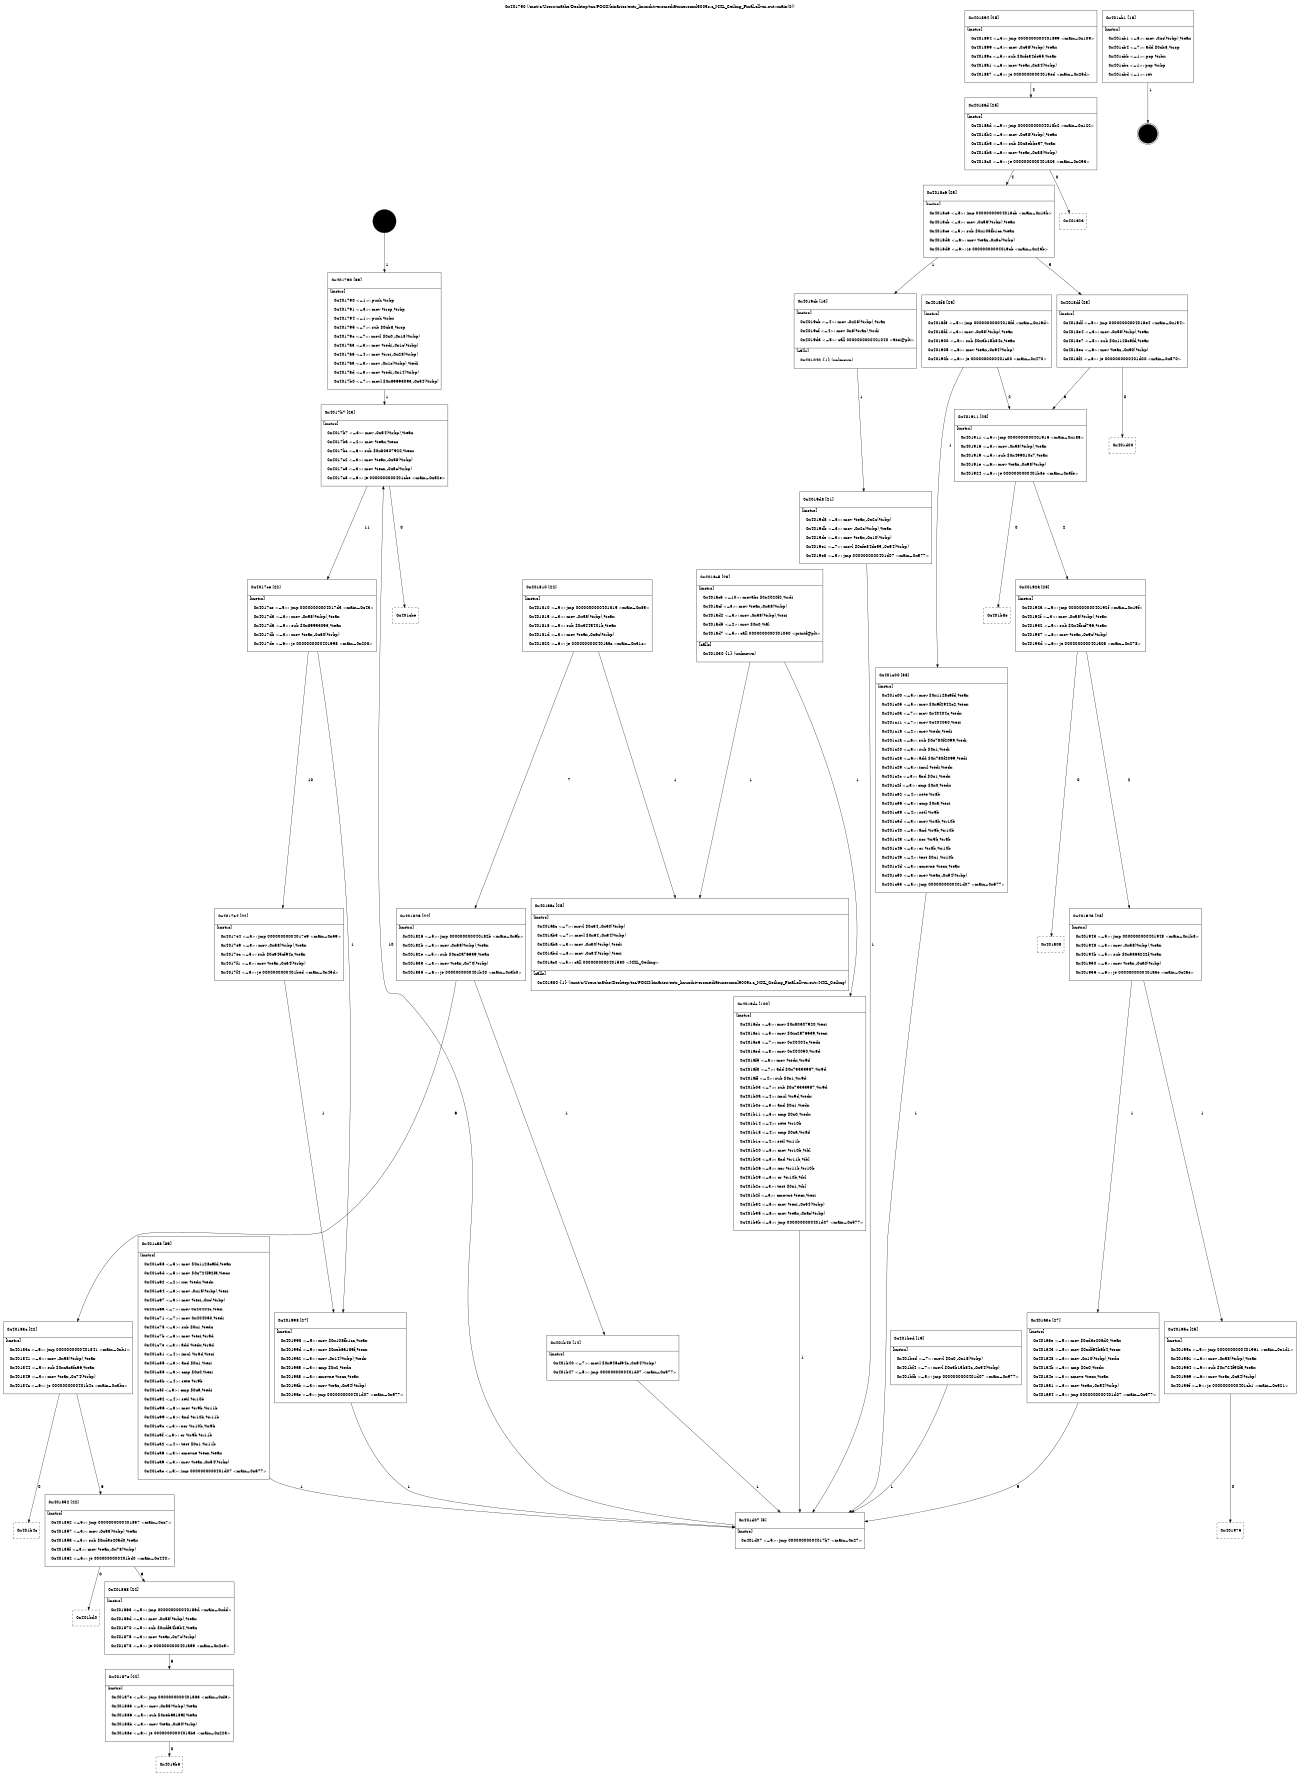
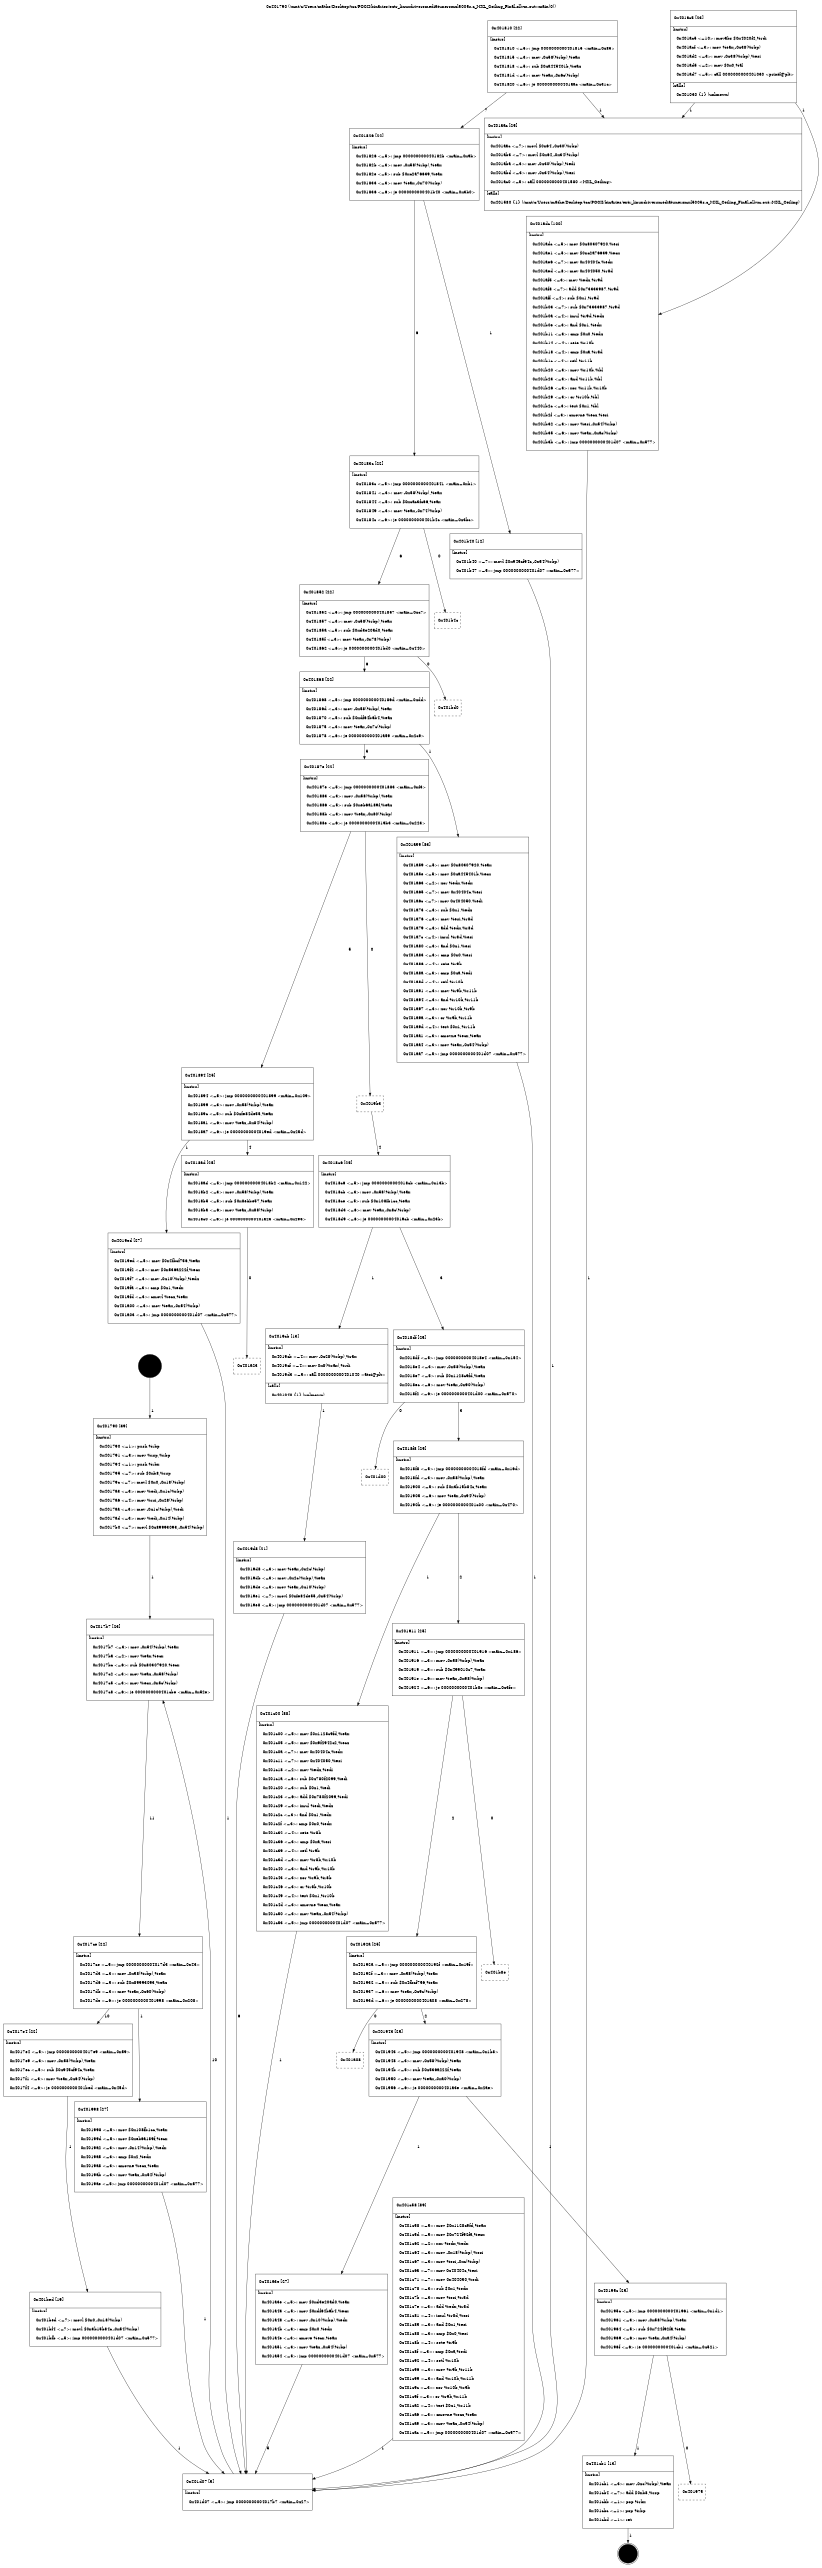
edge "0x4018ad [25]" -> "0x4018c6 [25]": now "0x4019b3" -> "0x4018c6 [25]"
edge "0x4018df [25]" -> "0x401911 [25]": now "0x4018df [25]" -> "0x4018f8 [25]"
node "0x401cbe": removed
edge "0x4019d8 [21]" -> "0x401d07 [5]": label " 1" -> " 6"
edge "0x40187e [22]" -> "0x401894 [25]": added, label "5"
node "0x401a59 [83]": added
edge "0x4017e4 [22]" -> "0x401998 [27]": now "0x4017e4 [22]" -> "0x401bed [19]"
node "0x4019ed [27]": added
edge "0x40195c [25]" -> "0x401cb1 [13]": added, label "1"
